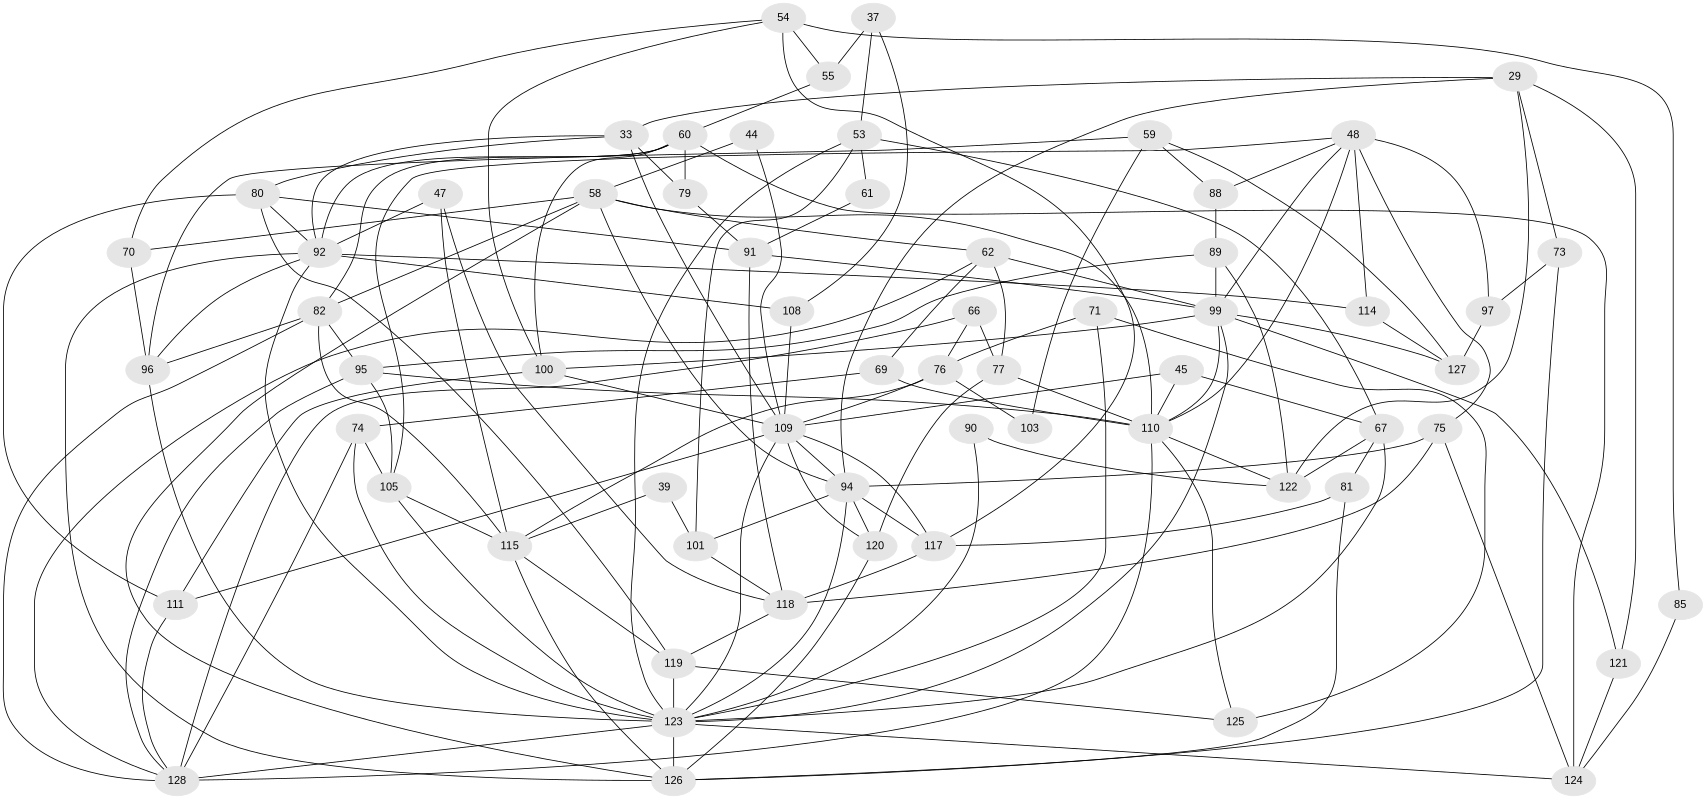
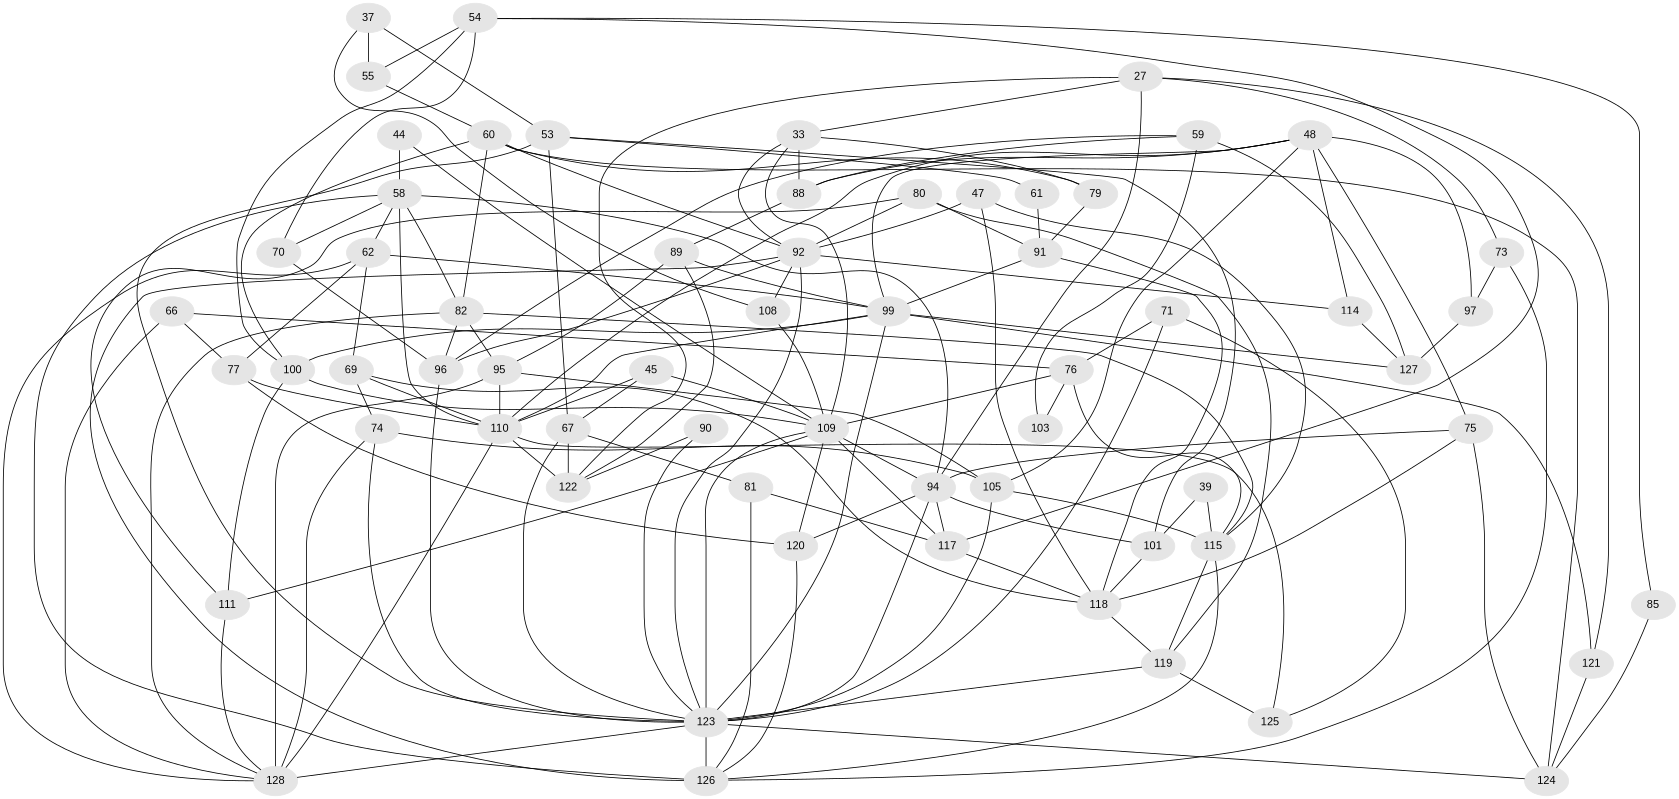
node "29": label "29" -> "27"
edge "33" -- "80": now "33" -- "88"
edge "69" -- "118": added
